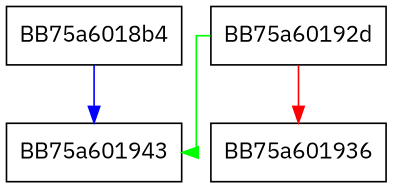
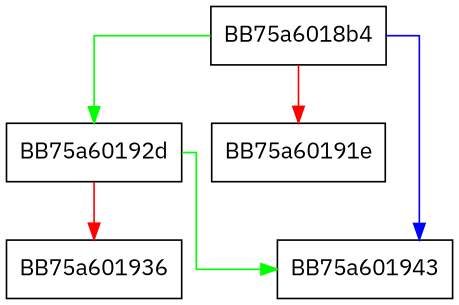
edge "BB75a6018b4" -> "BB75a60192d": added
node "BB75a60191e": added
